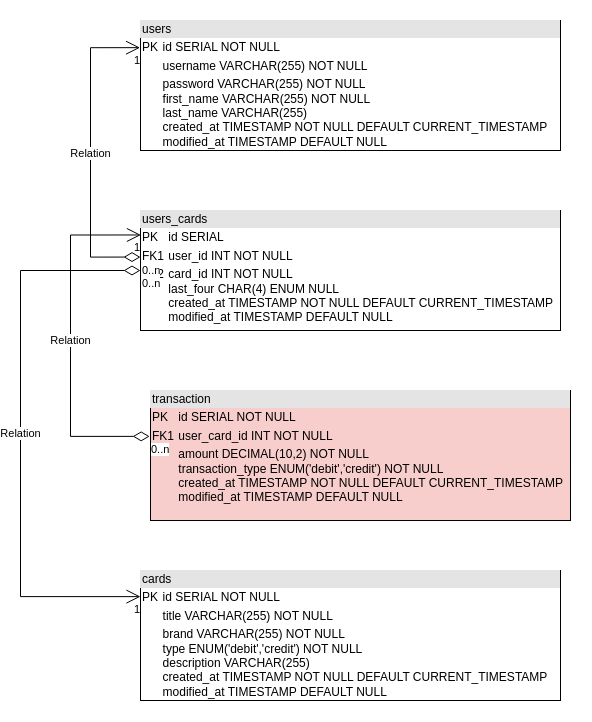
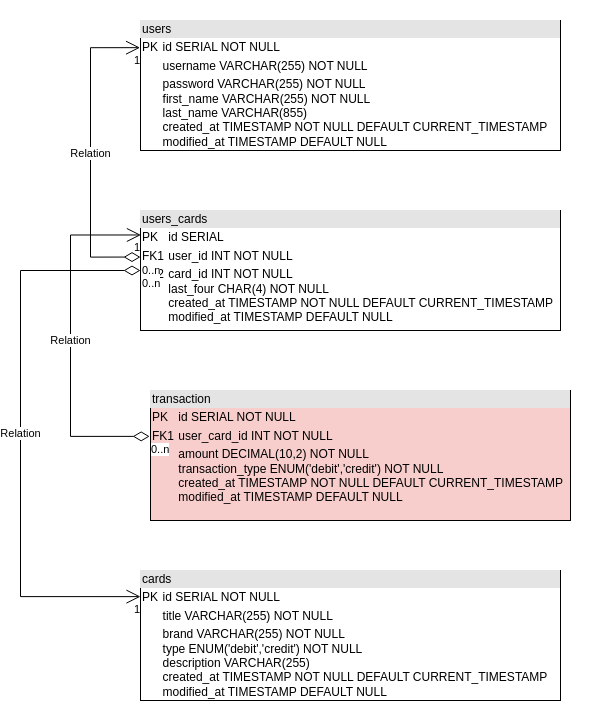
node "users PK id SERIAL NOT NULL username VARCHAR(255) NOT NULL password VARCHAR(255) NOT NULL first_name VARCHAR(255) NOT NULL last_name VARCHAR(255) created_at TIMESTAMP NOT NULL DEFAULT CURRENT_TIMESTAMP modified_at TIMESTAMP DEFAULT NULL": label "users PK id SERIAL NOT NULL username VARCHAR(255) NOT NULL password VARCHAR(255) NOT NULL first_name VARCHAR(255) NOT NULL last_name VARCHAR(255) created_at TIMESTAMP NOT NULL DEFAULT CURRENT_TIMESTAMP modified_at TIMESTAMP DEFAULT NULL" -> "users PK id SERIAL NOT NULL username VARCHAR(255) NOT NULL password VARCHAR(255) NOT NULL first_name VARCHAR(255) NOT NULL last_name VARCHAR(855) created_at TIMESTAMP NOT NULL DEFAULT CURRENT_TIMESTAMP modified_at TIMESTAMP DEFAULT NULL"
node "users_cards PK id SERIAL FK1 user_id INT NOT NULL FK2 card_id INT NOT NULL last_four CHAR(4) ENUM NULL created_at TIMESTAMP NOT NULL DEFAULT CURRENT_TIMESTAMP modified_at TIMESTAMP DEFAULT NULL": label "users_cards PK id SERIAL FK1 user_id INT NOT NULL FK2 card_id INT NOT NULL last_four CHAR(4) ENUM NULL created_at TIMESTAMP NOT NULL DEFAULT CURRENT_TIMESTAMP modified_at TIMESTAMP DEFAULT NULL" -> "users_cards PK id SERIAL FK1 user_id INT NOT NULL FK2 card_id INT NOT NULL last_four CHAR(4) NOT NULL created_at TIMESTAMP NOT NULL DEFAULT CURRENT_TIMESTAMP modified_at TIMESTAMP DEFAULT NULL"
